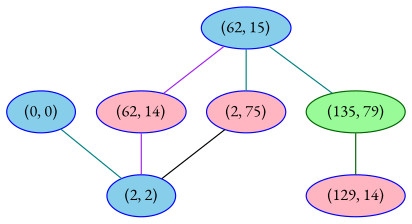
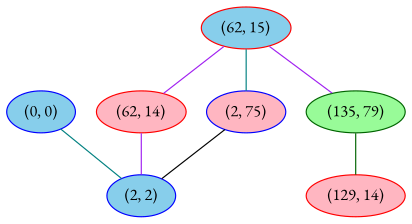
node "(62, 15)": color blue -> red
edge "(62, 15)" -- "(135, 79)": color teal -> purple
node "(62, 14)": color blue -> red
node "(129, 14)": color blue -> red
